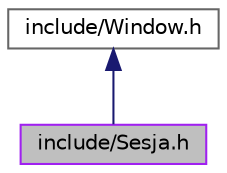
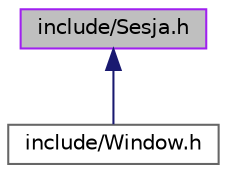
edge "include/Sesja.h" -> "include/Window.h": reversed
